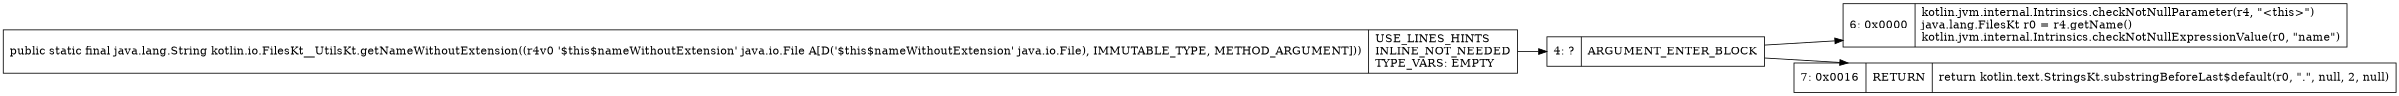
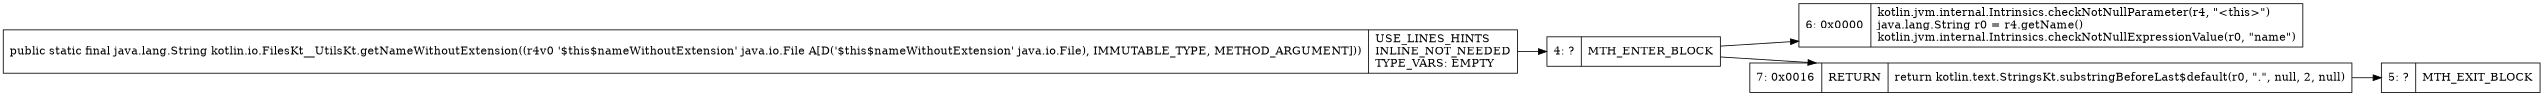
node "6: 0x0000": text "java.lang.FilesKt r0 = r4.getName()" -> "java.lang.String r0 = r4.getName()"
node "4: ?": text "ARGUMENT_ENTER_BLOCK" -> "MTH_ENTER_BLOCK"
node "5: ?": added
